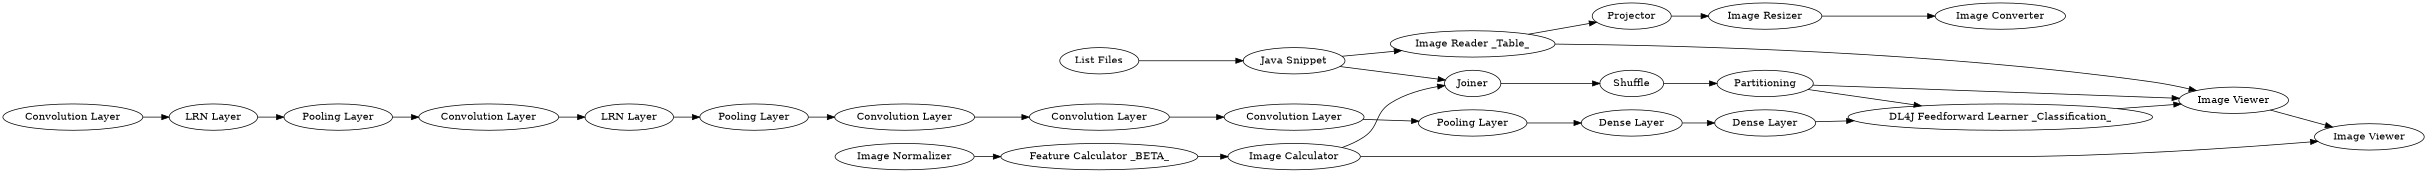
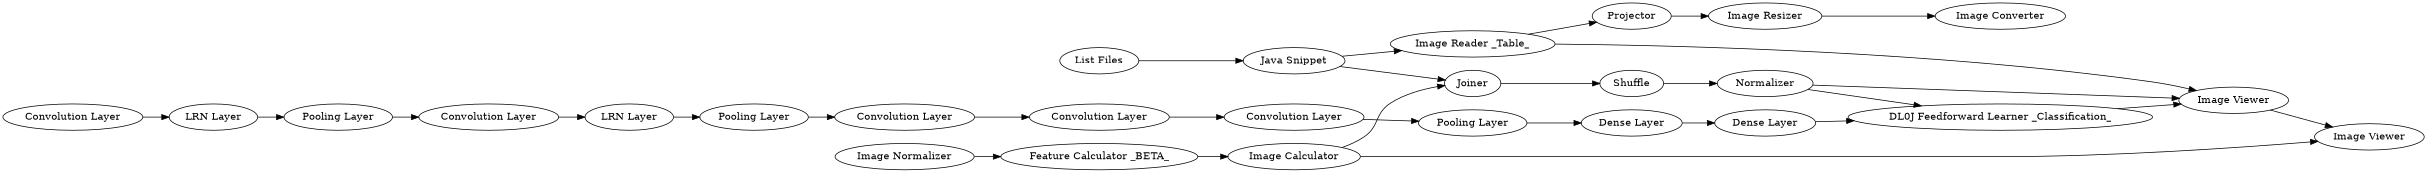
node "Partitioning": label "Partitioning" -> "Normalizer"
node "DL4J Feedforward Learner _Classification_": label "DL4J Feedforward Learner _Classification_" -> "DL0J Feedforward Learner _Classification_"
